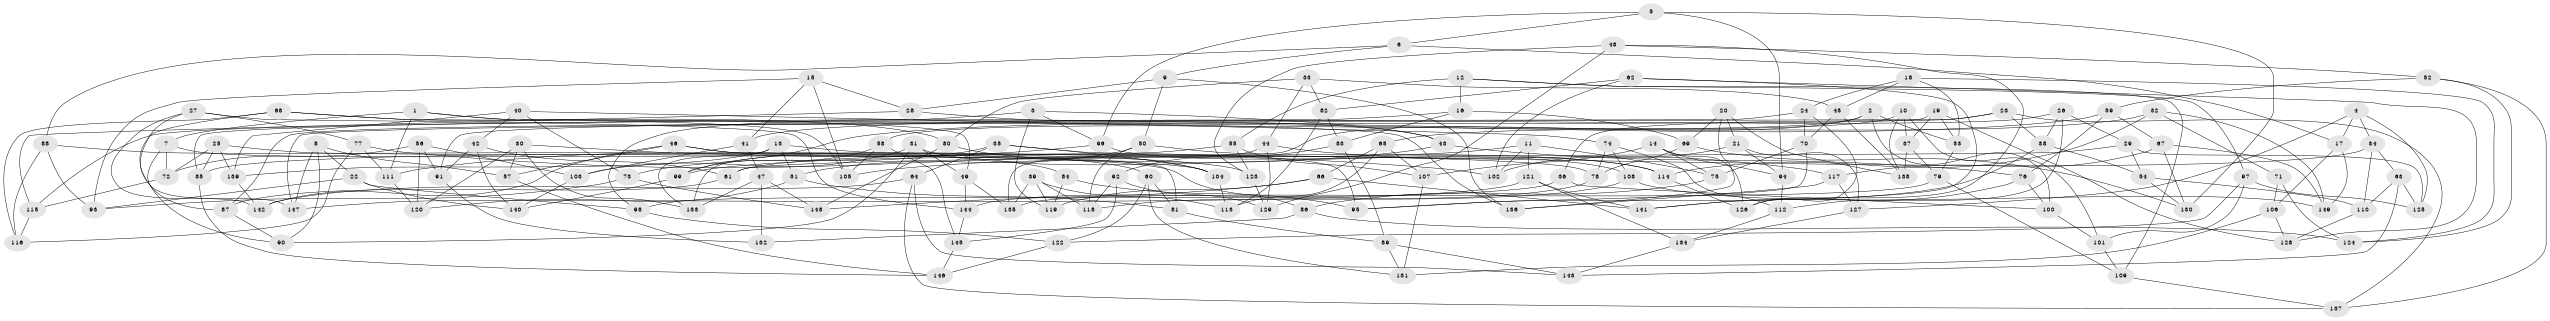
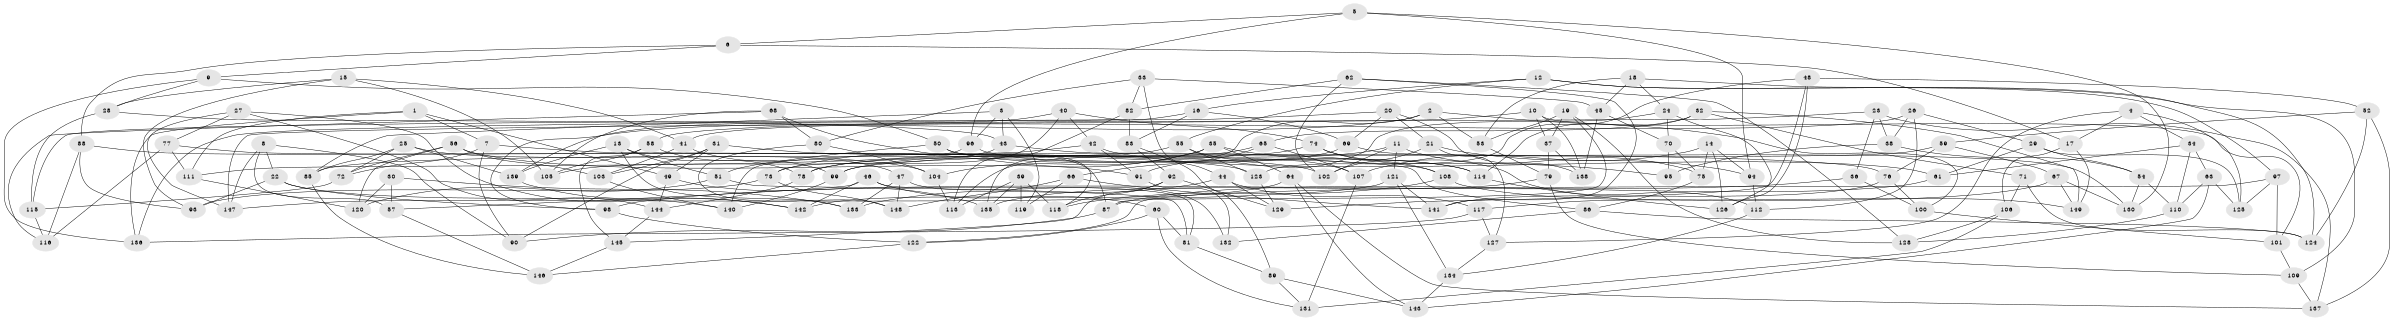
node "84": removed
